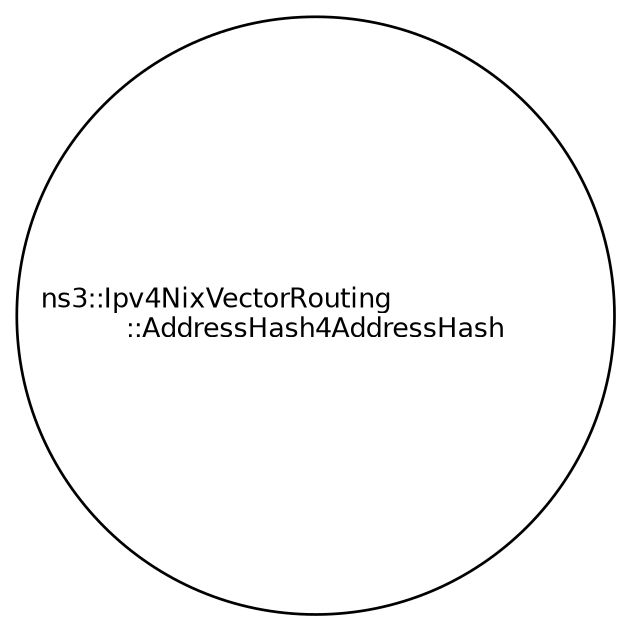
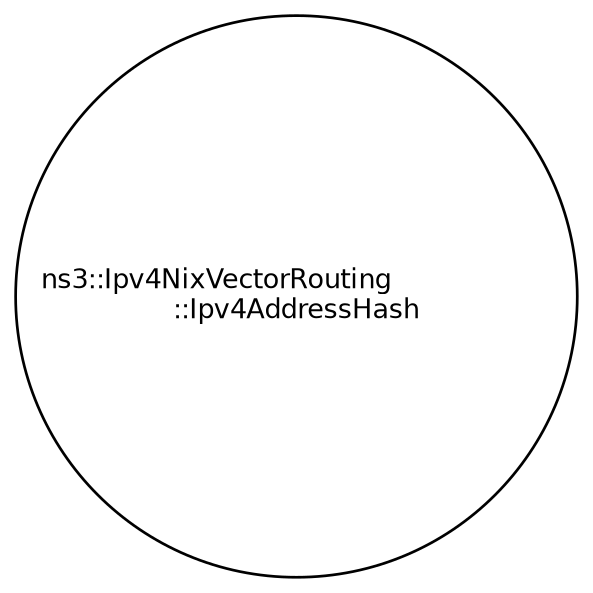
node "ns3::Ipv4NixVectorRouting ::AddressHash4AddressHash": label "ns3::Ipv4NixVectorRouting ::AddressHash4AddressHash" -> "ns3::Ipv4NixVectorRouting ::Ipv4AddressHash"
